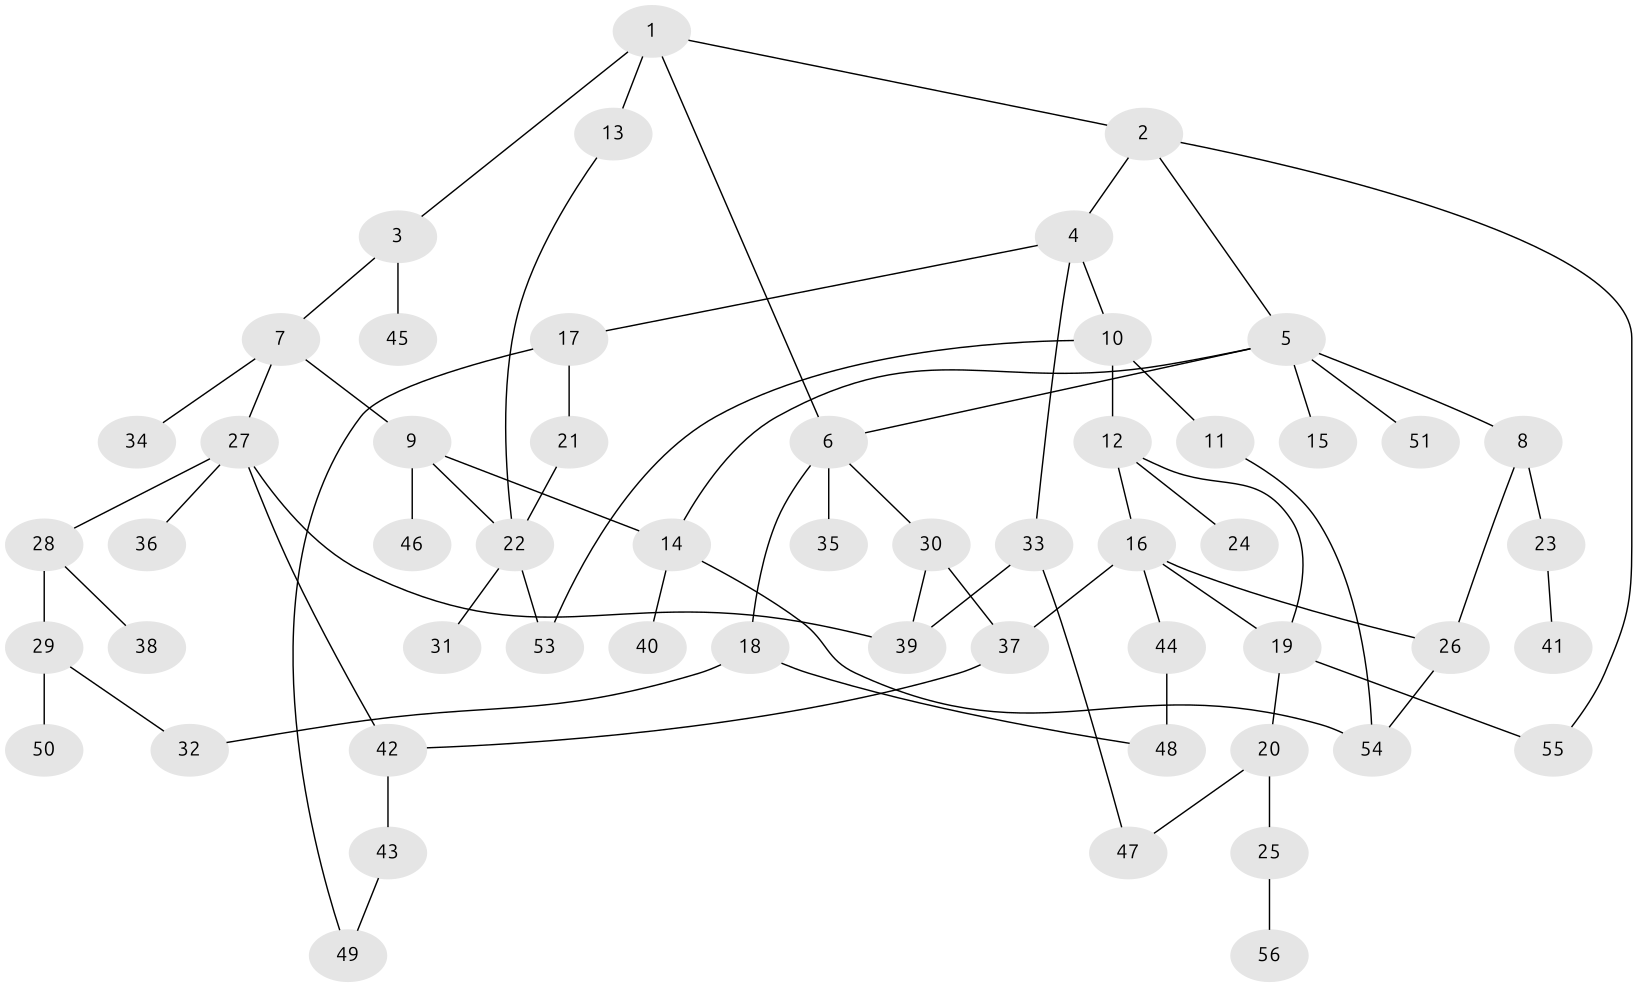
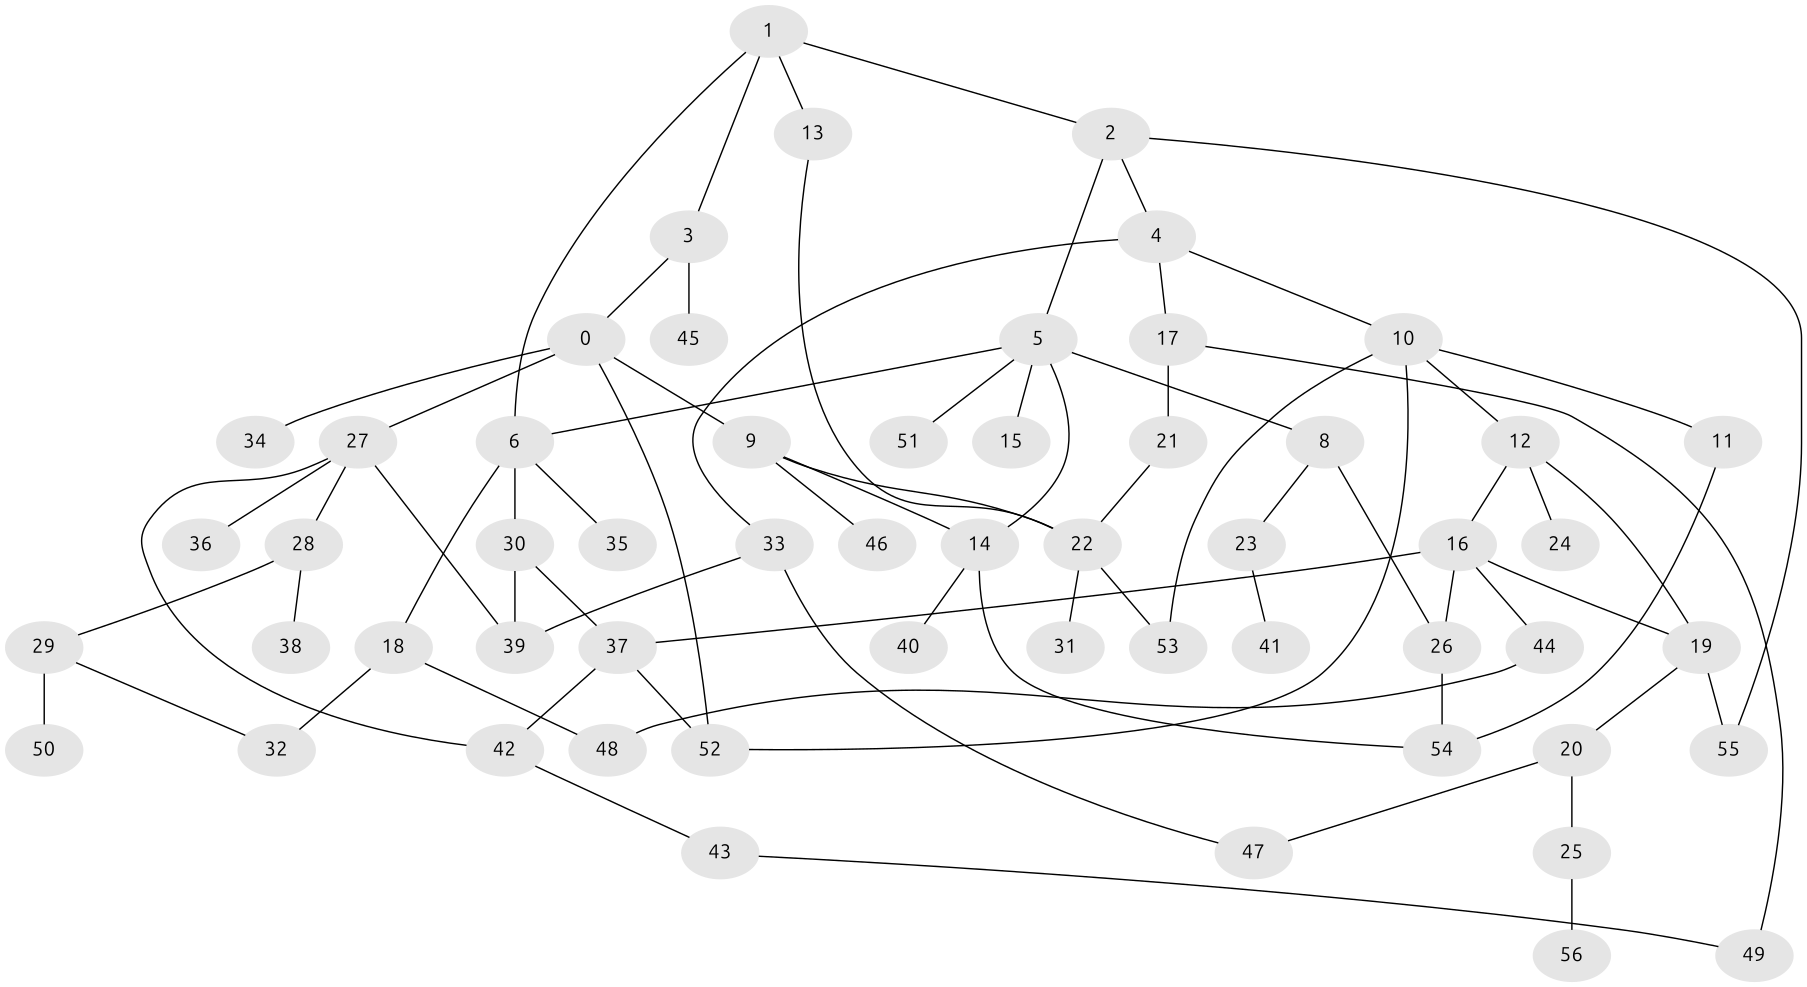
node "7": label "7" -> "0"
node "52": added
